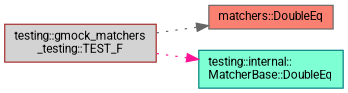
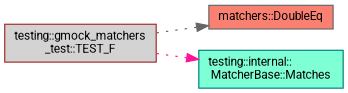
node "testing::gmock_matchers _testing::TEST_F": label "testing::gmock_matchers _testing::TEST_F" -> "testing::gmock_matchers _test::TEST_F"
node "testing::internal:: MatcherBase::DoubleEq": label "testing::internal:: MatcherBase::DoubleEq" -> "testing::internal:: MatcherBase::Matches"
